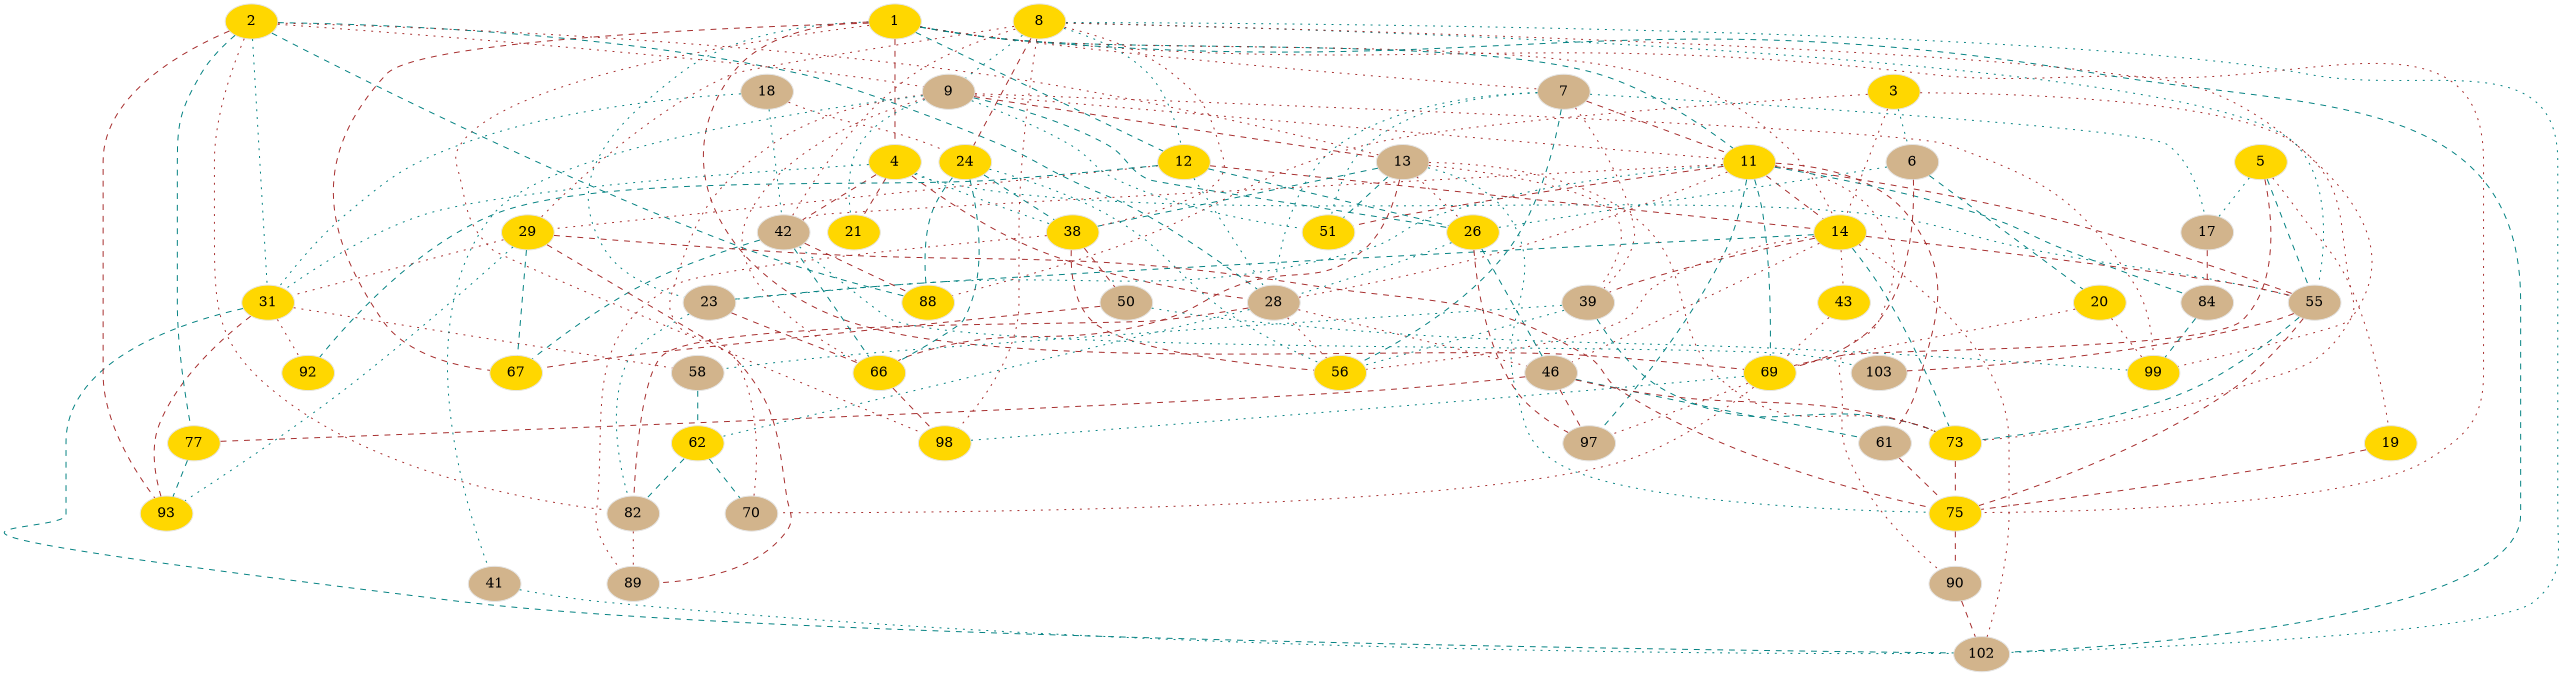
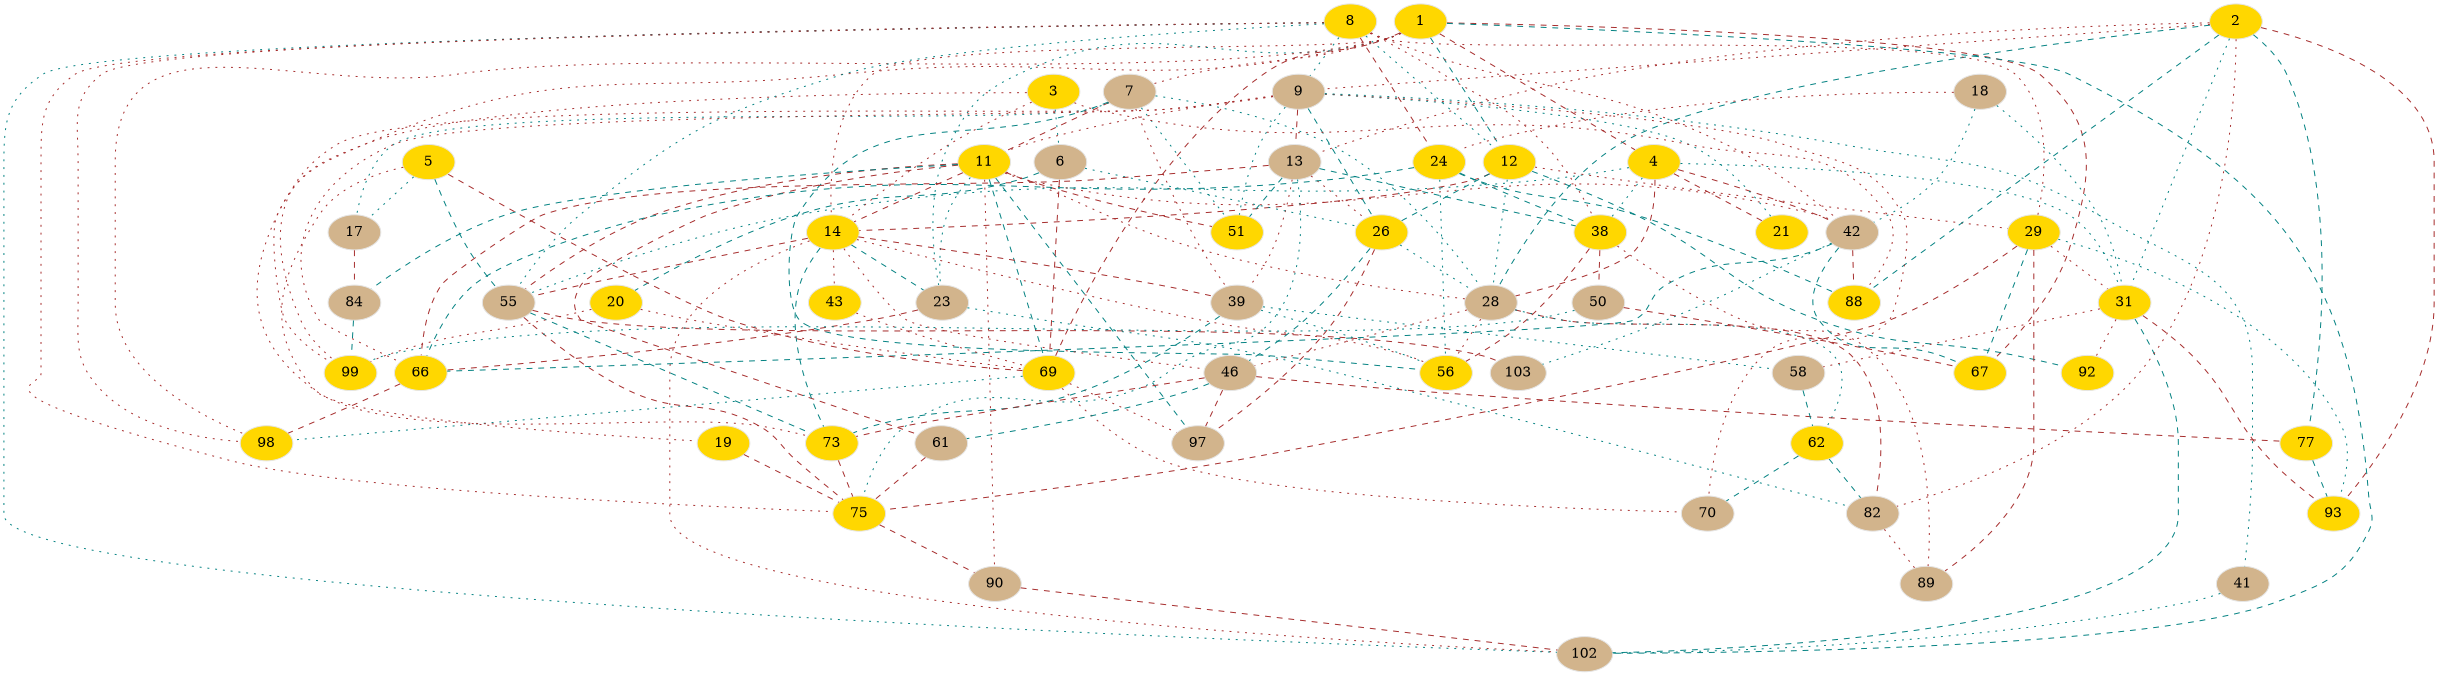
edge "1" -- "11": removed
edge "13" -- "73": removed
